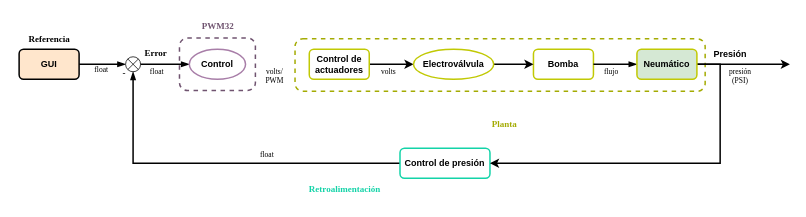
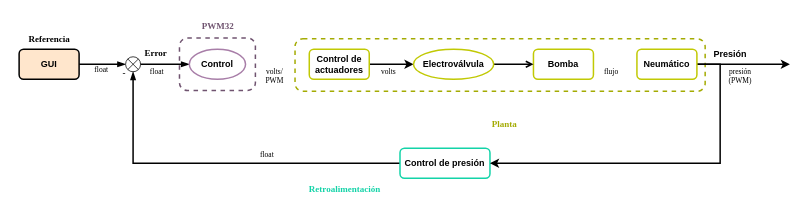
edge "Electroválvula" -> "Bomba": arrowhead classic -> open
edge "Bomba" -> "Neumático": removed
node "Neumático": fillcolor #d5e8d4 -> #ffffff
node "presión (PSI)": label "presión (PSI)" -> "presión (PWM)"
